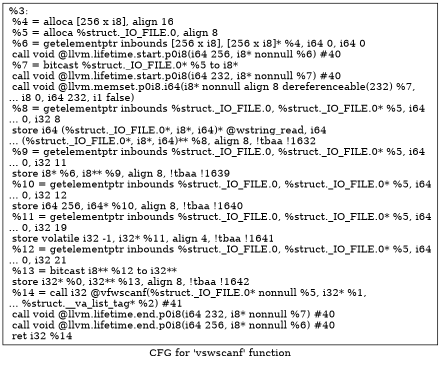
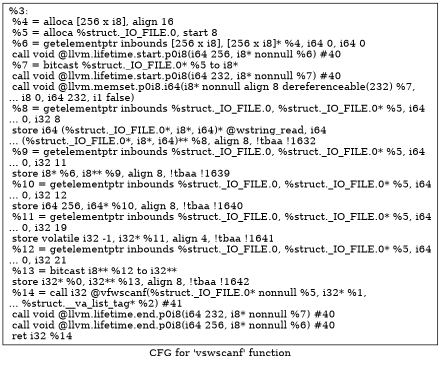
node "%3:": text "%5 = alloca %struct._IO_FILE.0, align 8" -> "%5 = alloca %struct._IO_FILE.0, start 8"
